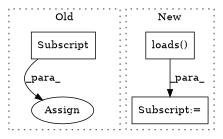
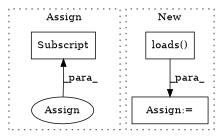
cluster "Old": label "Old" -> "Assign"
edge "Subscript" -> "Assign": reversed
node "Subscript:=": label "Subscript:=" -> "Assign:="
